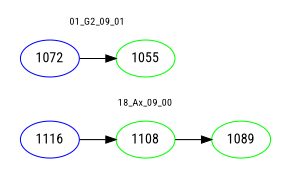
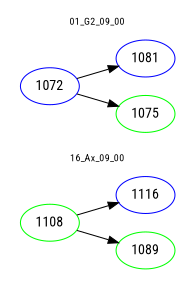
cluster "01_G2_09_01": label "01_G2_09_01" -> "01_G2_09_00"
node "1055": label "1055" -> "1075"
node "1081": added
cluster "18_Ax_09_00": label "18_Ax_09_00" -> "16_Ax_09_00"
edge "1116" -> "1108": reversed
